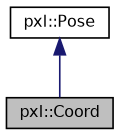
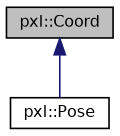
edge "pxl::Coord" -> "pxl::Pose": reversed
